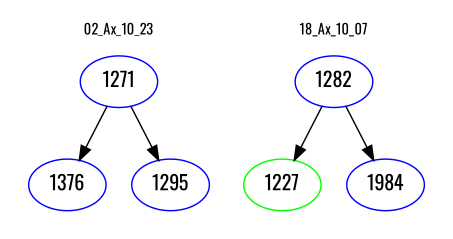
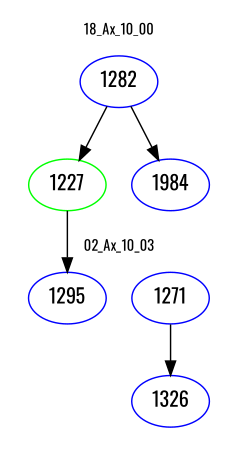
cluster "02_Ax_10_23": label "02_Ax_10_23" -> "02_Ax_10_03"
cluster "18_Ax_10_07": label "18_Ax_10_07" -> "18_Ax_10_00"
edge "1271" -> "1295": now "1227" -> "1295"
node "1376": label "1376" -> "1326"
